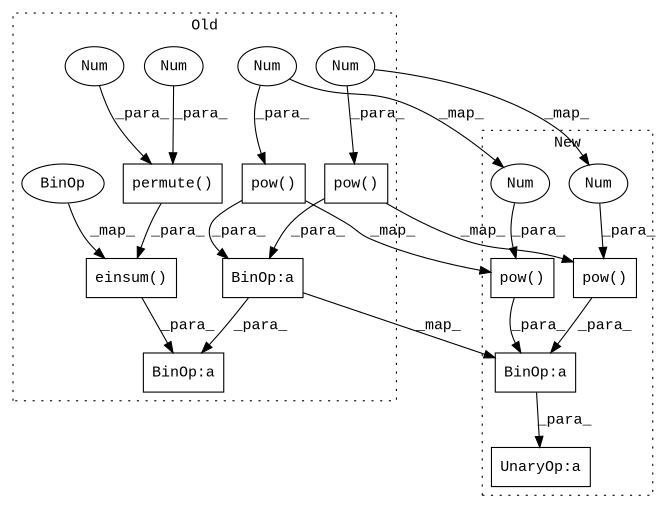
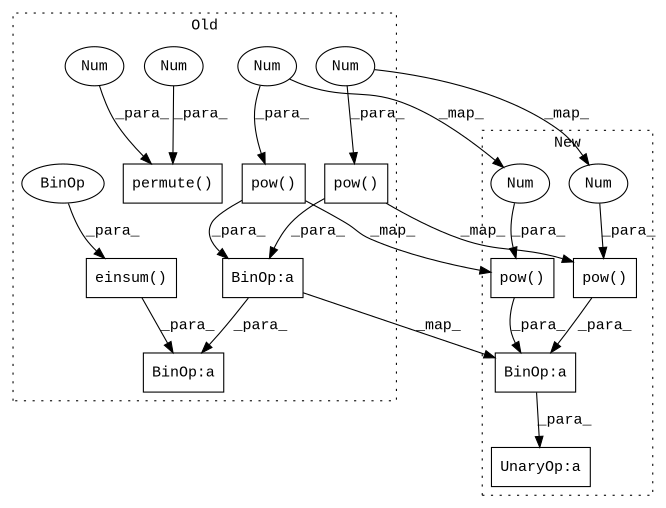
edge "permute()" -> "einsum()": removed, label "_para_"
edge "BinOp" -> "einsum()": label "_map_" -> "_para_"
